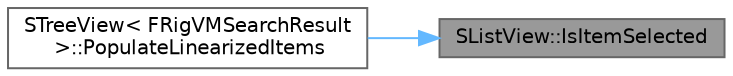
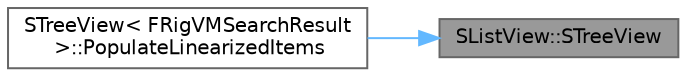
node "SListView::IsItemSelected": label "SListView::IsItemSelected" -> "SListView::STreeView"
